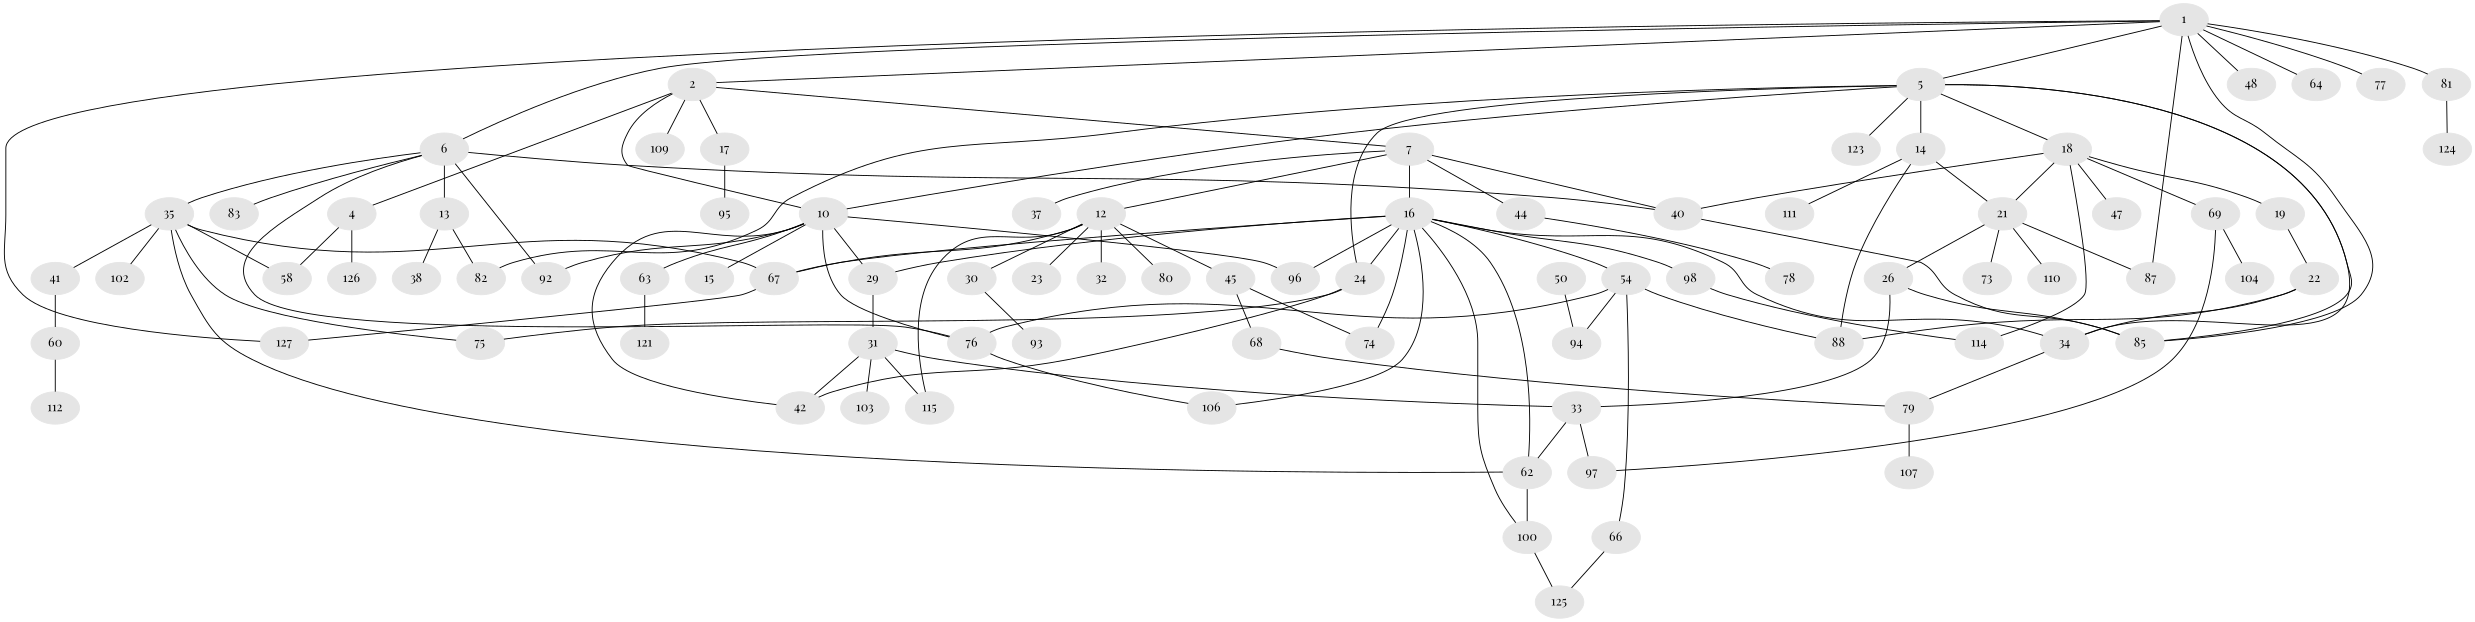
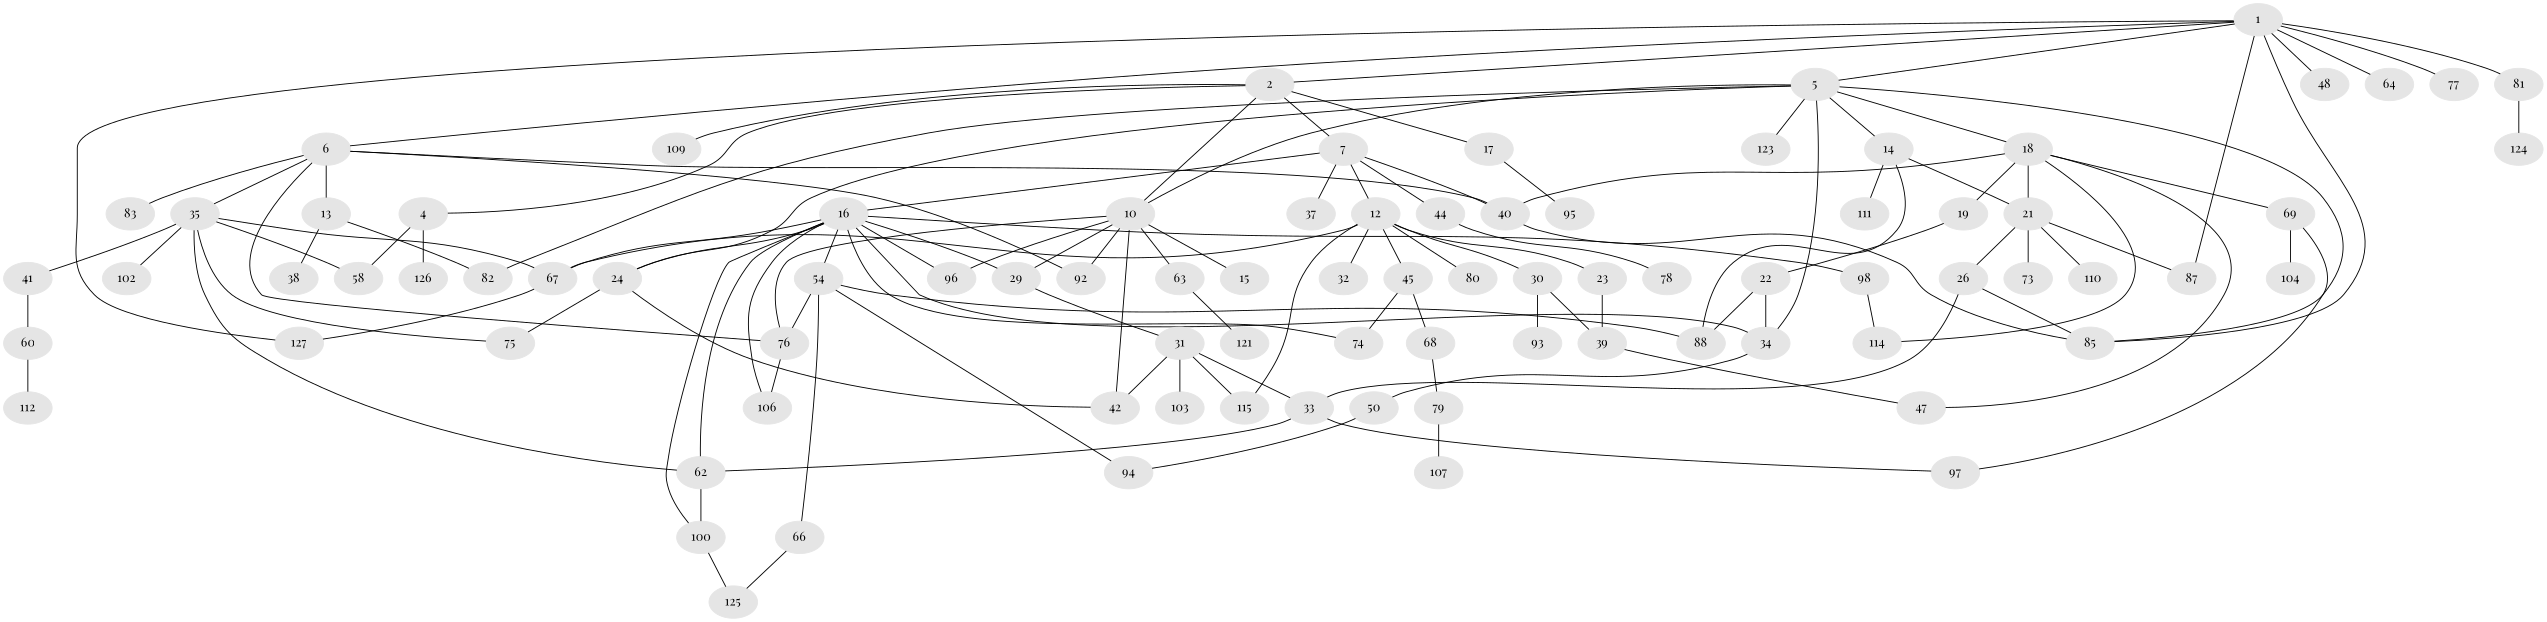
node "39": added
edge "34" -- "79": now "34" -- "50"
